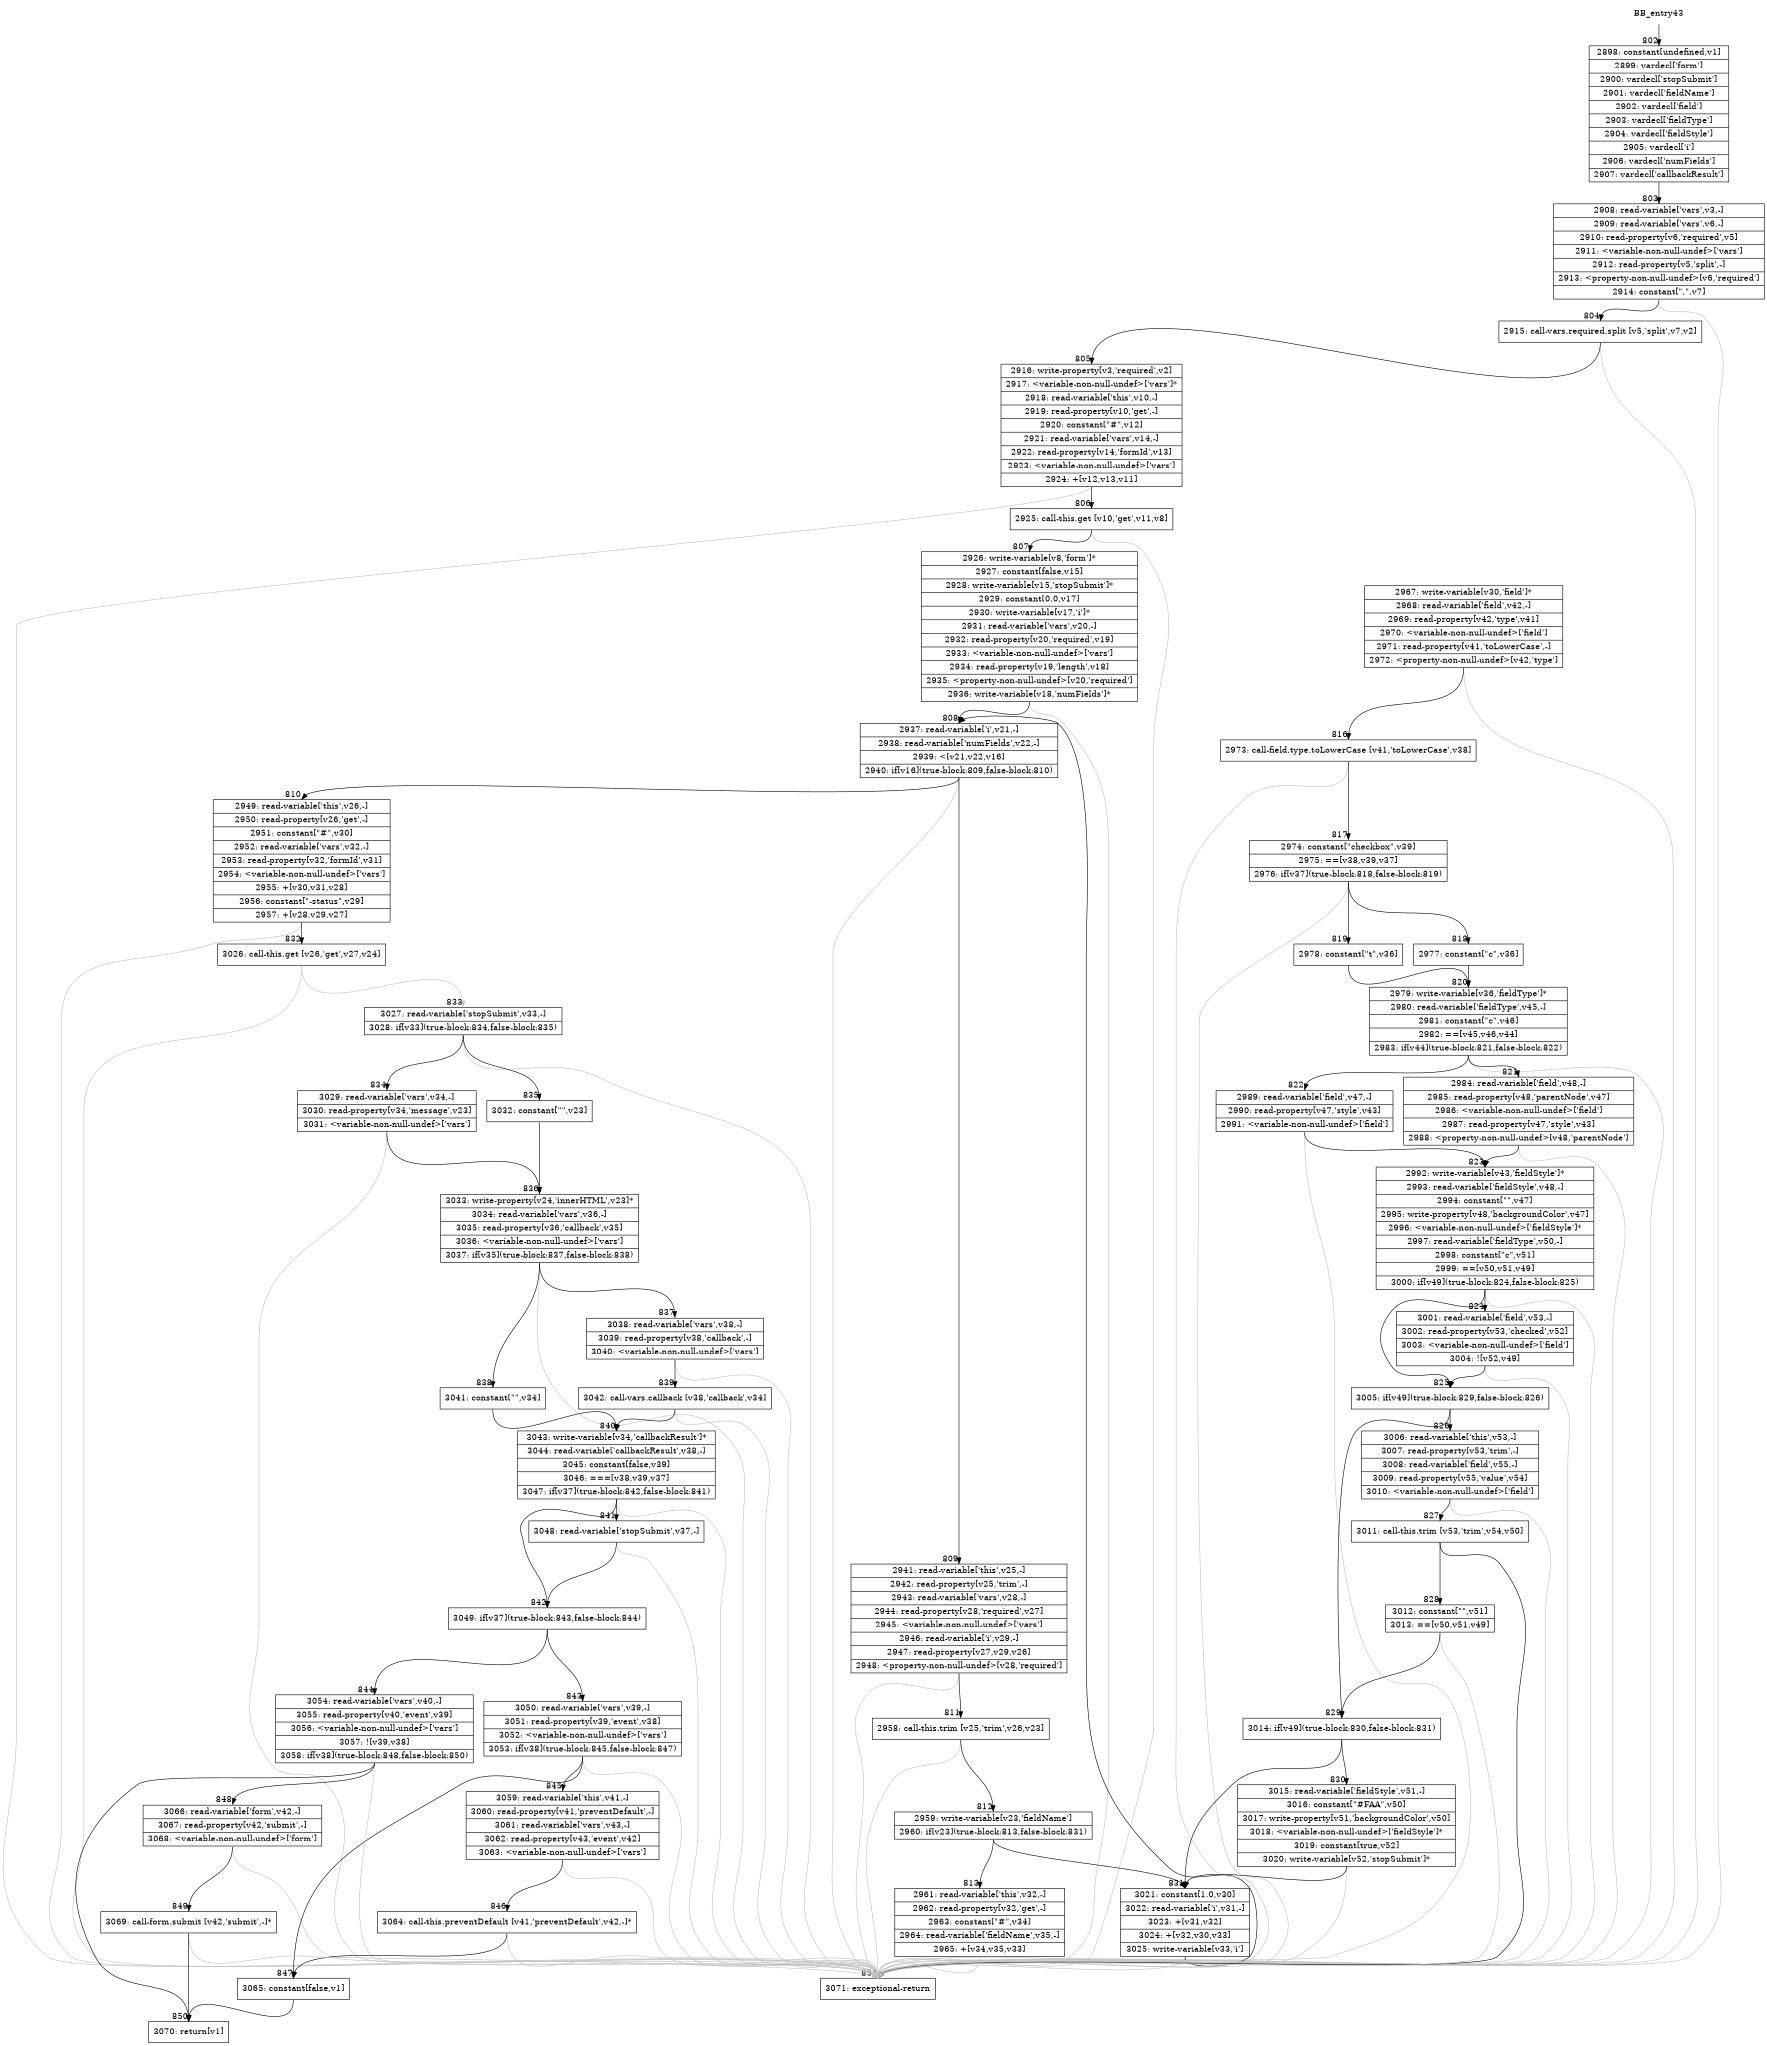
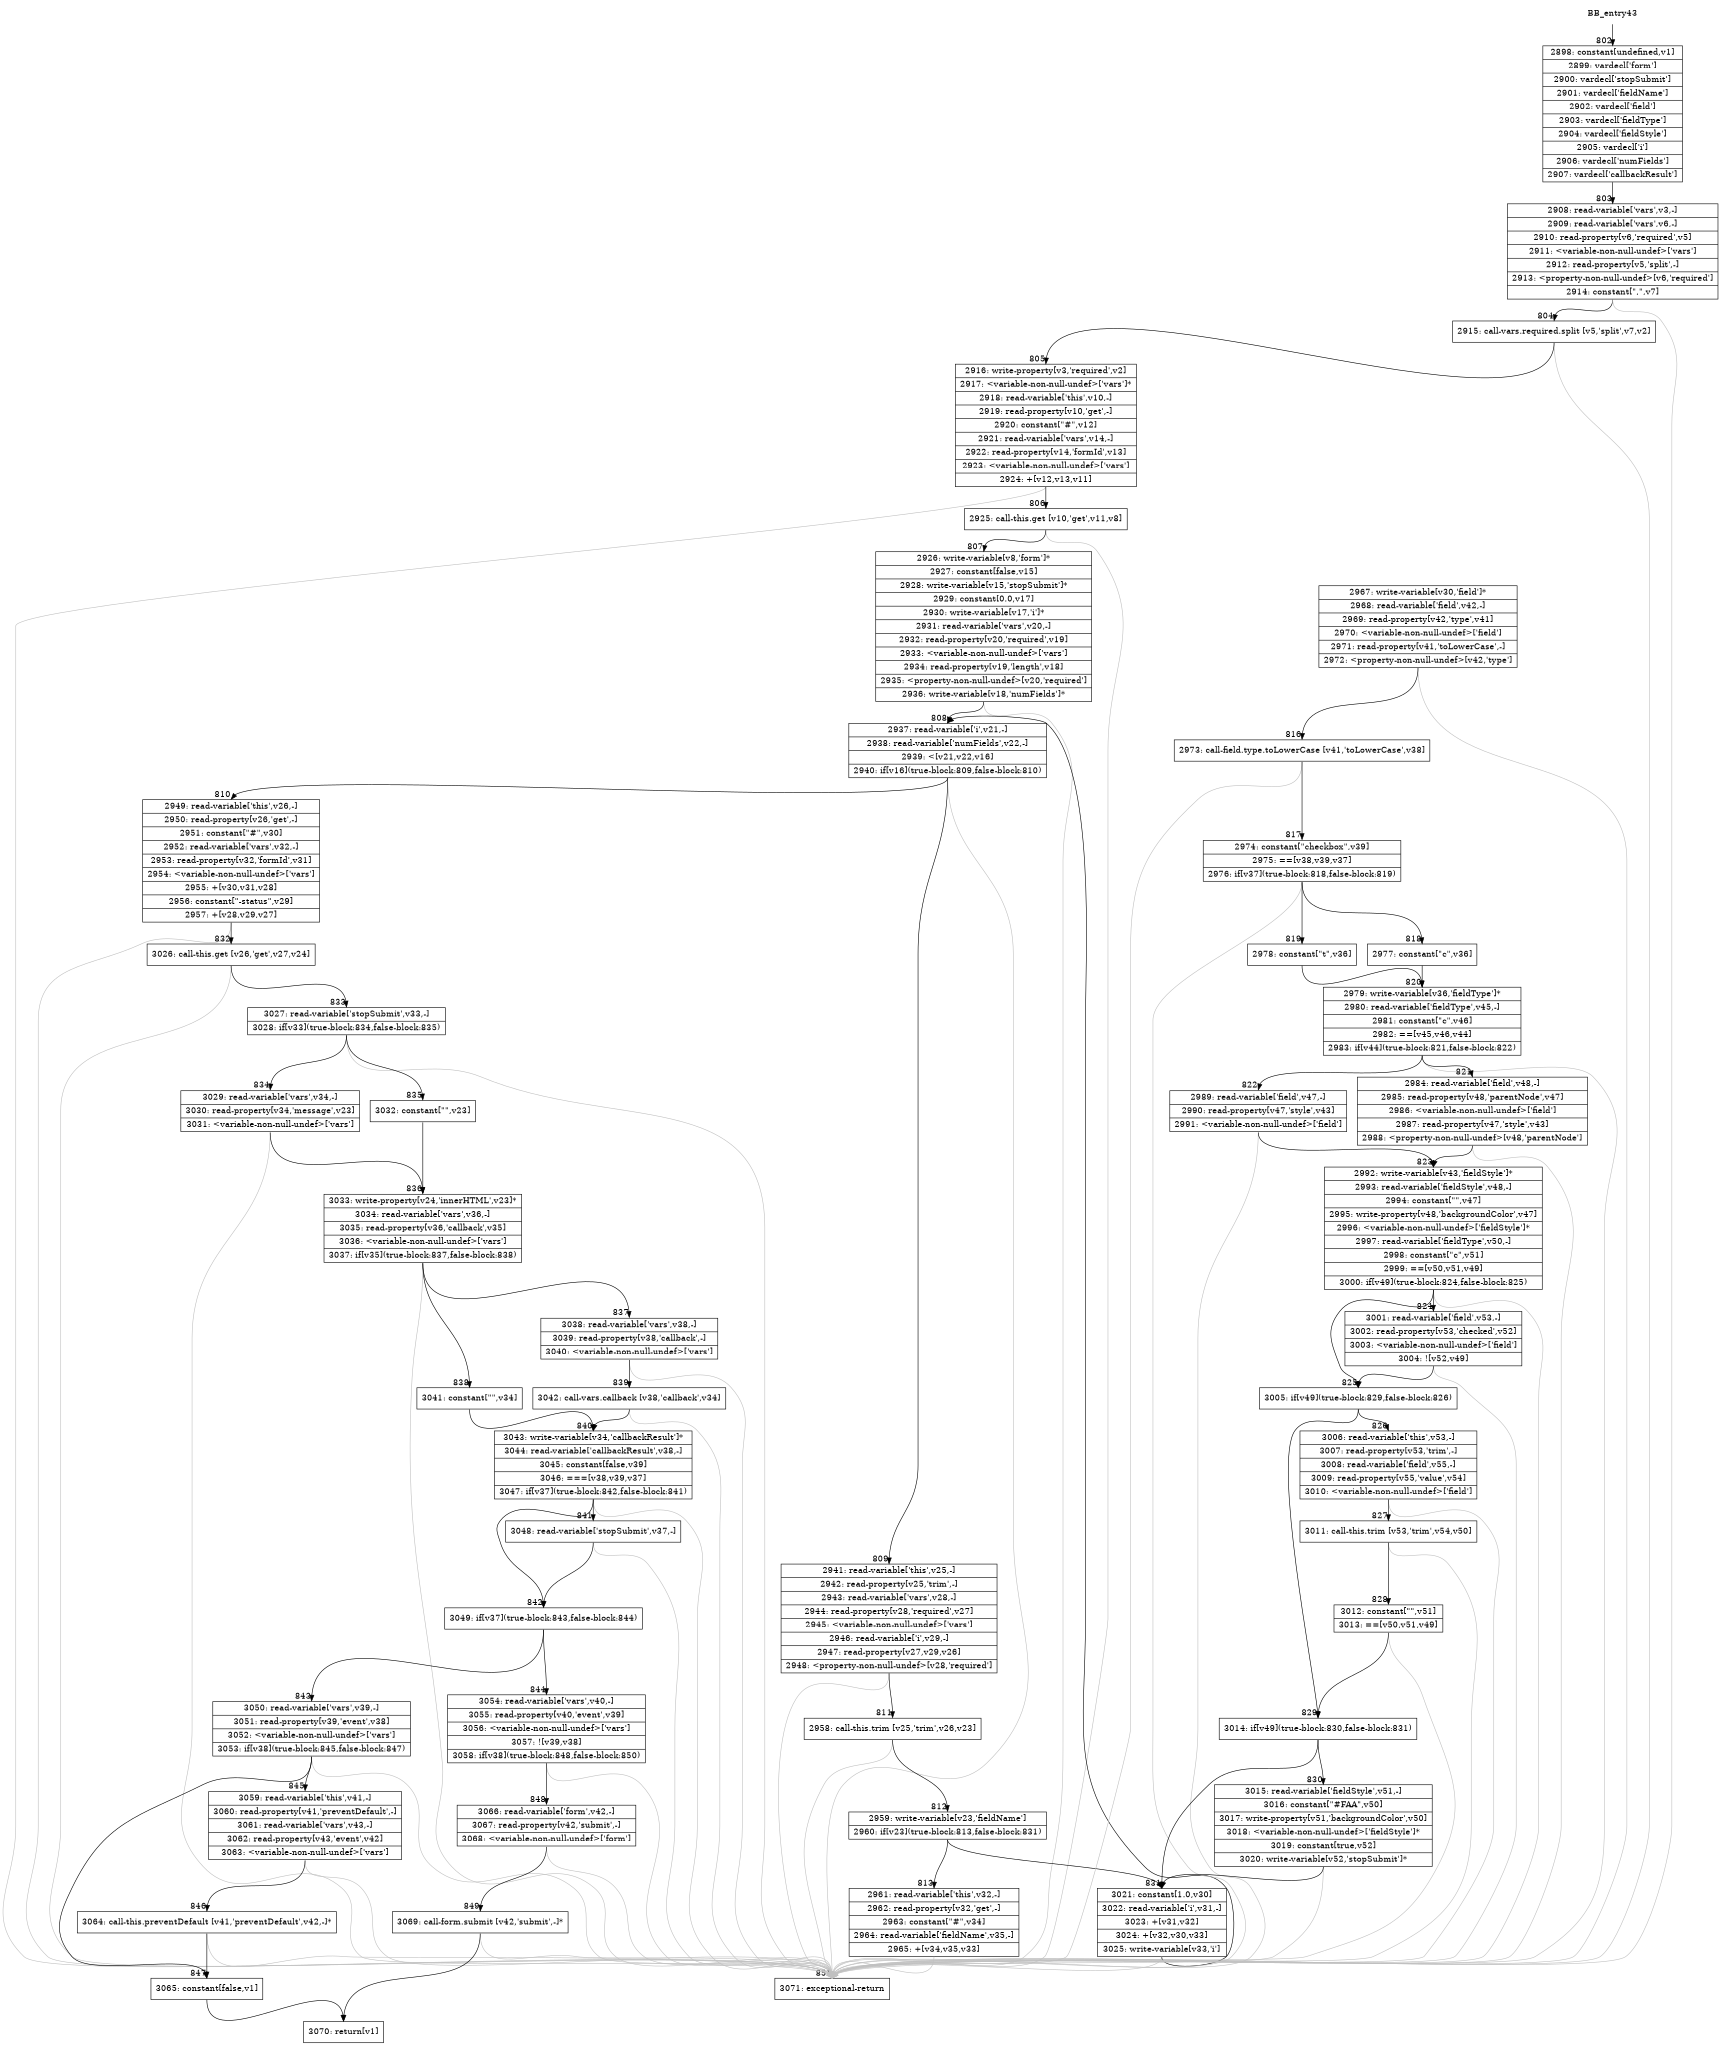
edge "3026: call-this.get [v26,'get',v27,v24]" -> "3027: read-variable['stopSubmit',v33,-]": color gray -> black
edge "3054: read-variable['vars',v40,-]" -> "3070: return[v1]": removed
edge "3011: call-this.trim [v53,'trim',v54,v50]" -> "3071: exceptional-return": color black -> gray
